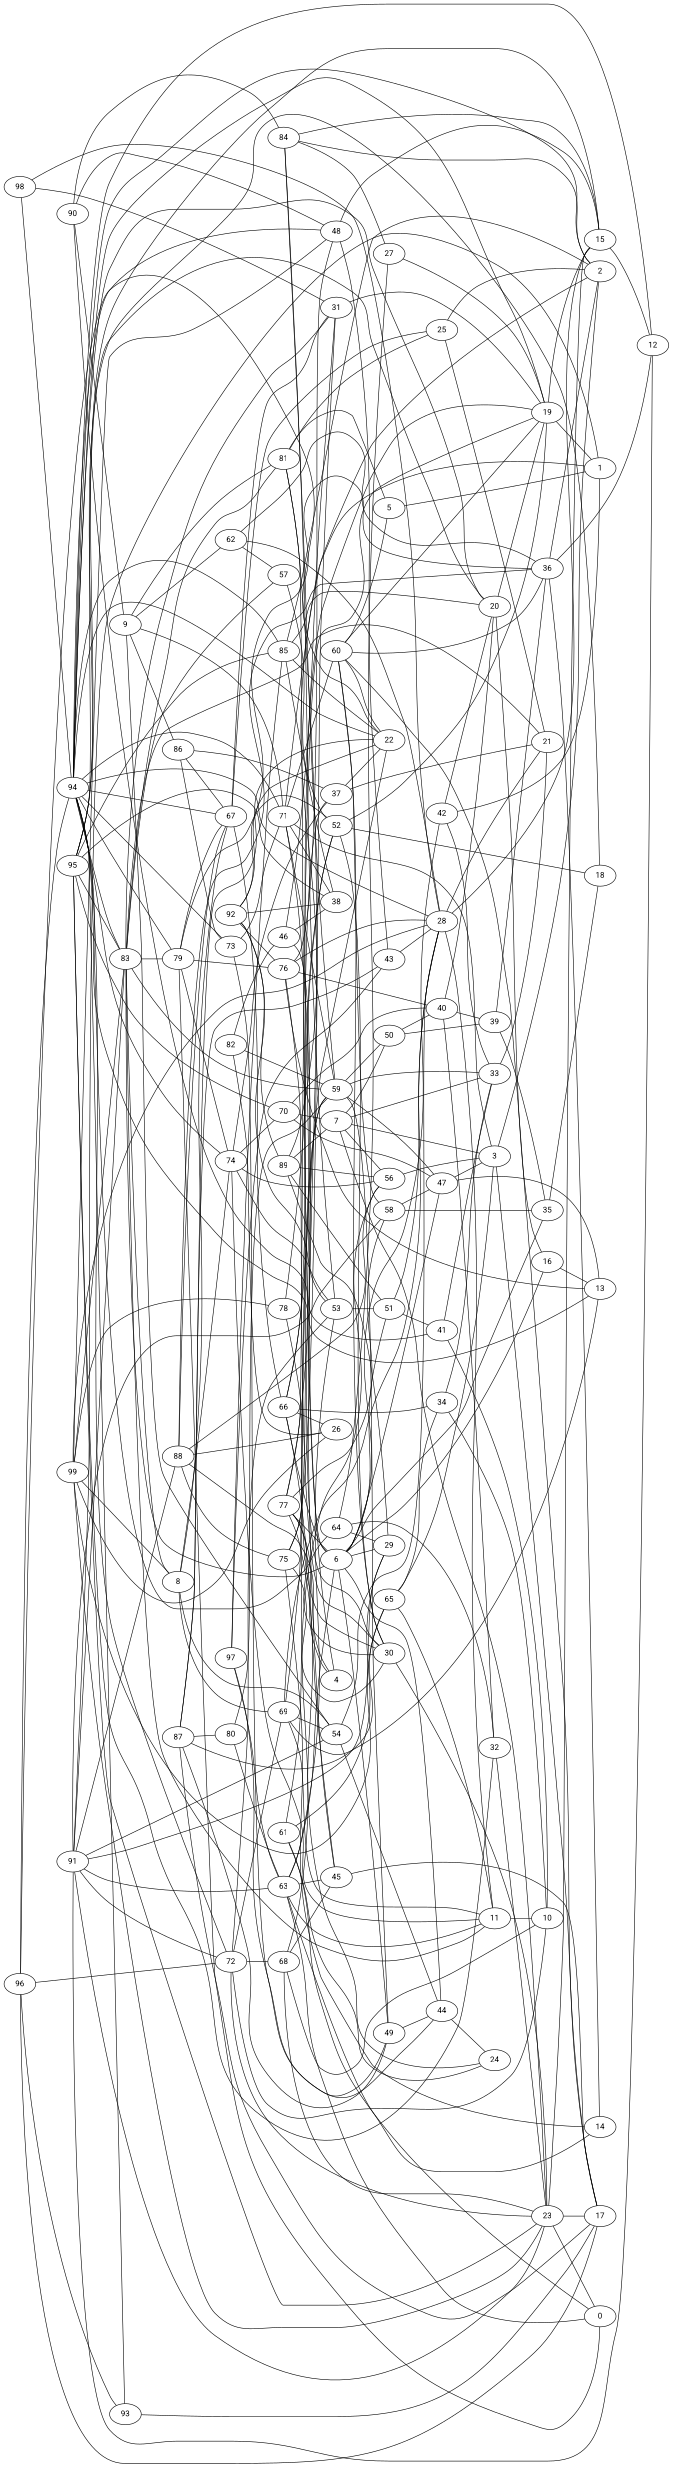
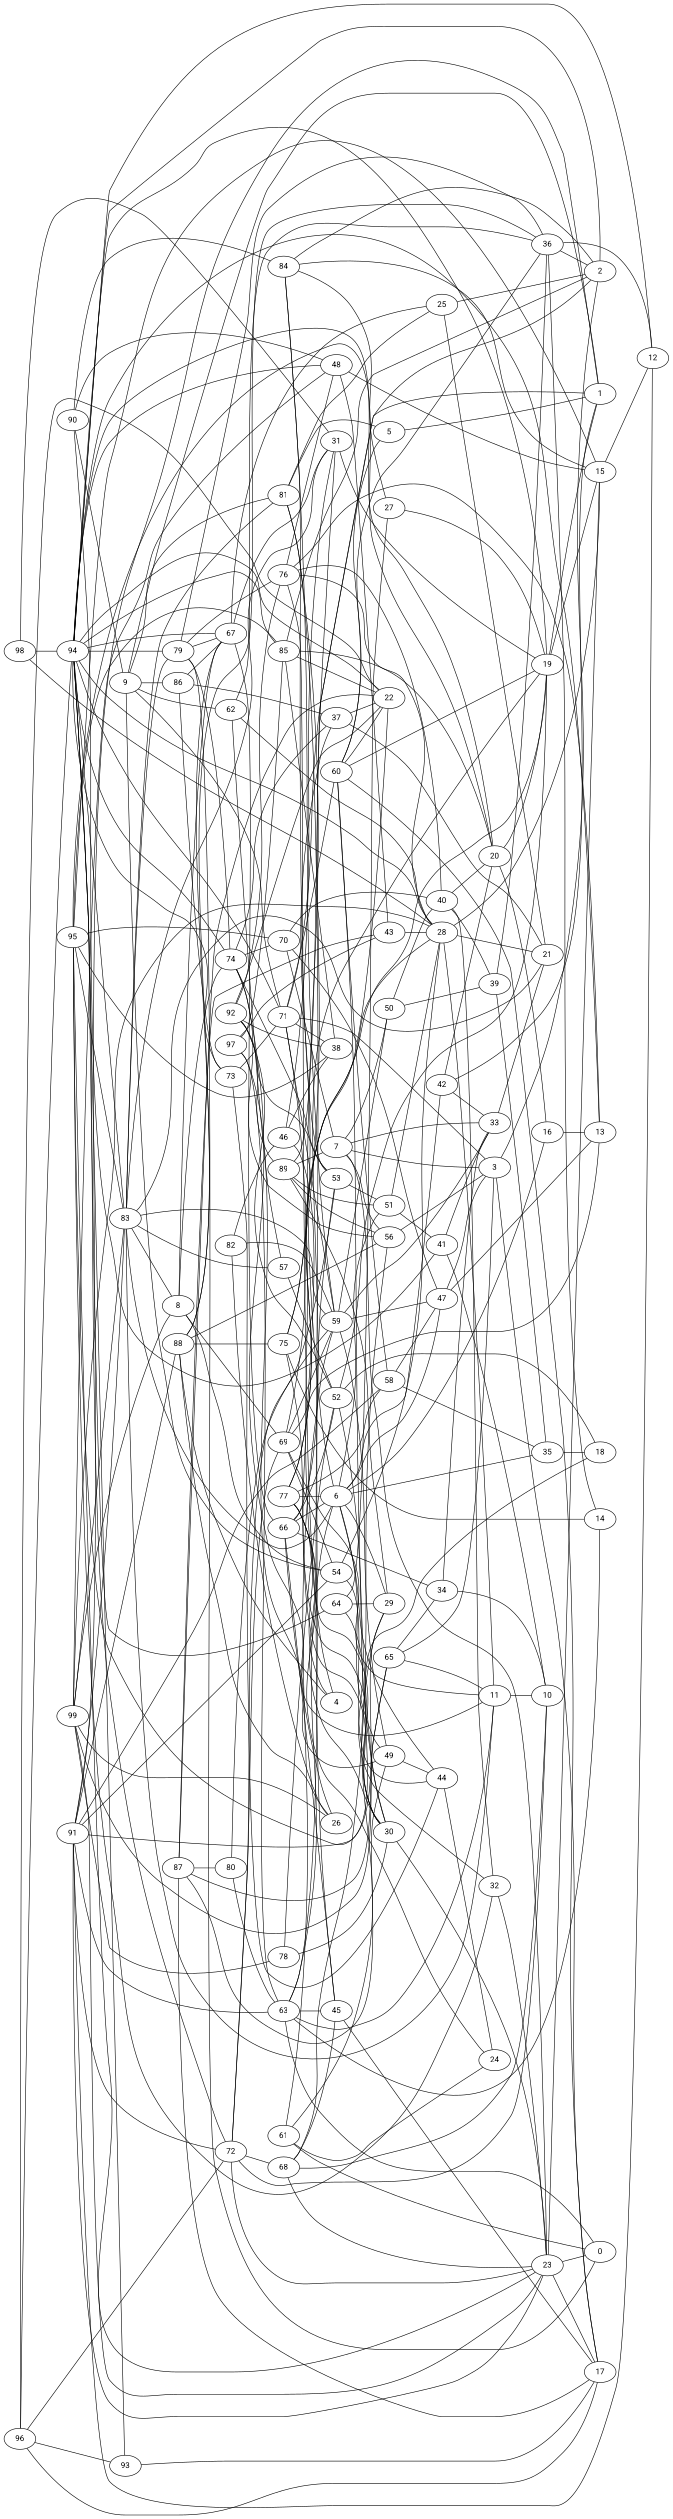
edge "1" -- "9": added
